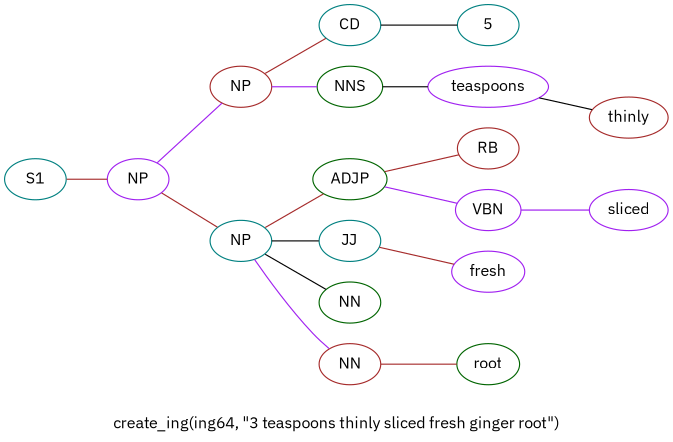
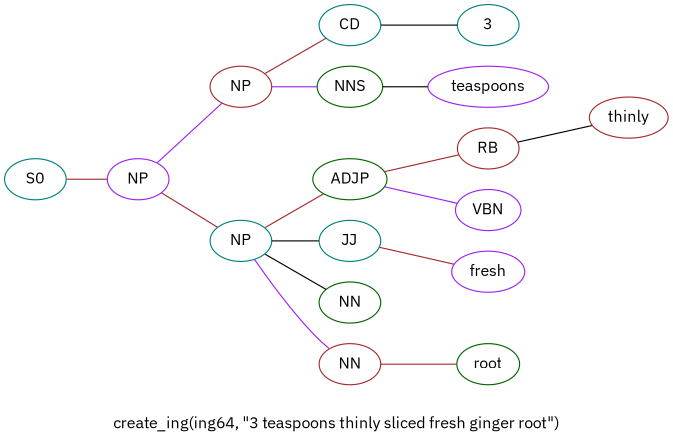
node "5": label "5" -> "3"
edge "teaspoons" -- "thinly": now "RB" -- "thinly"
node "S1": label "S1" -> "S0"
node "sliced": removed
